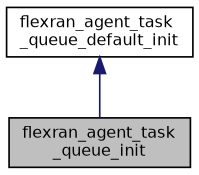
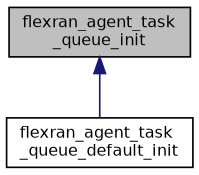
edge "flexran_agent_task _queue_init" -> "flexran_agent_task _queue_default_init": reversed
